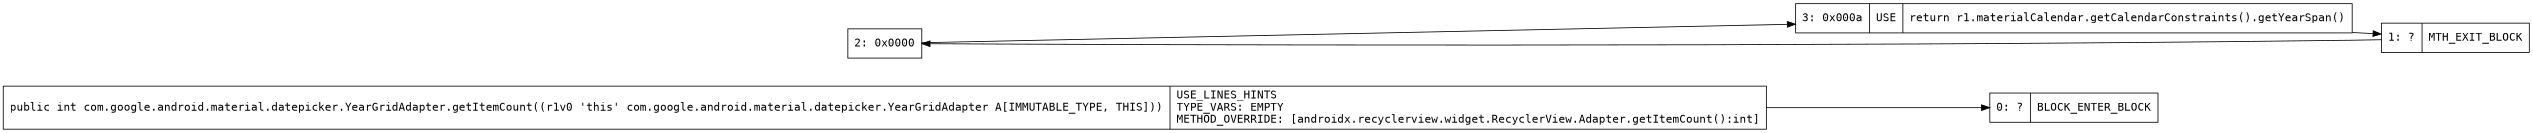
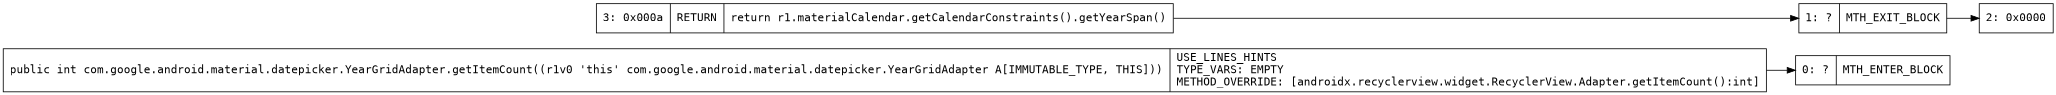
node "3: 0x000a": text "USE" -> "RETURN"
edge "2: 0x0000" -> "3: 0x000a": removed
node "0: ?": text "BLOCK_ENTER_BLOCK" -> "MTH_ENTER_BLOCK"
